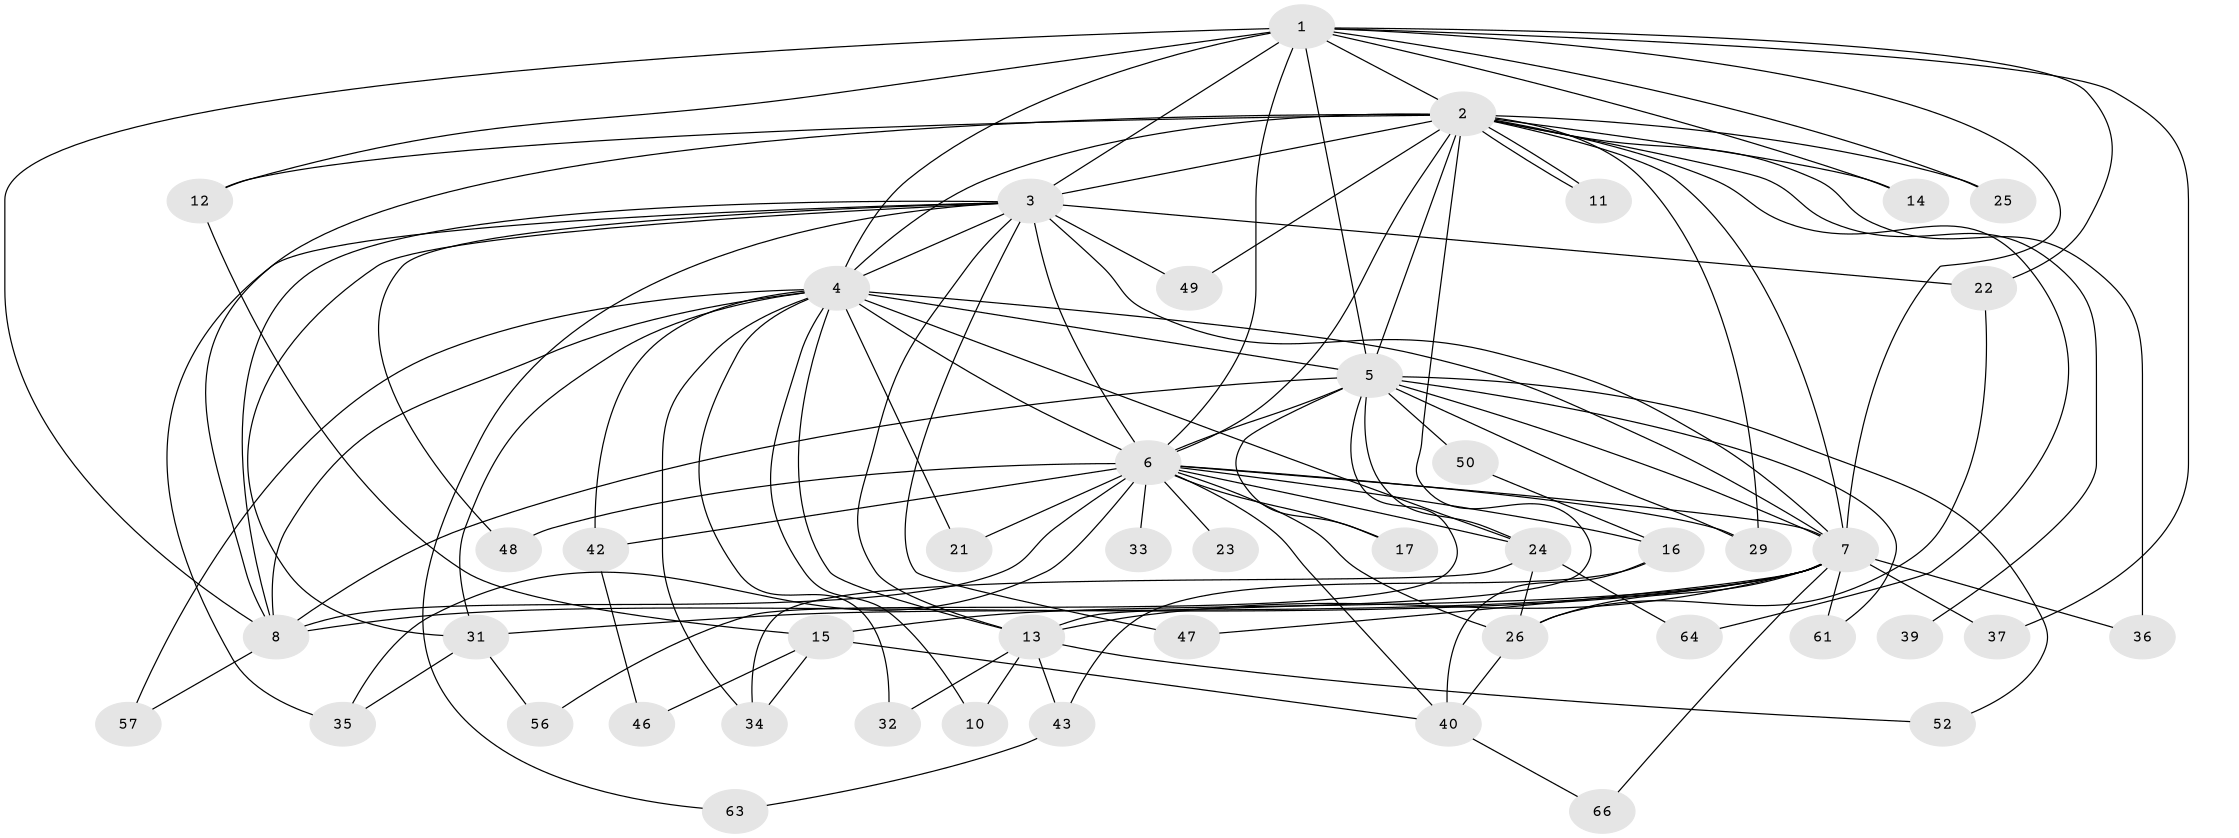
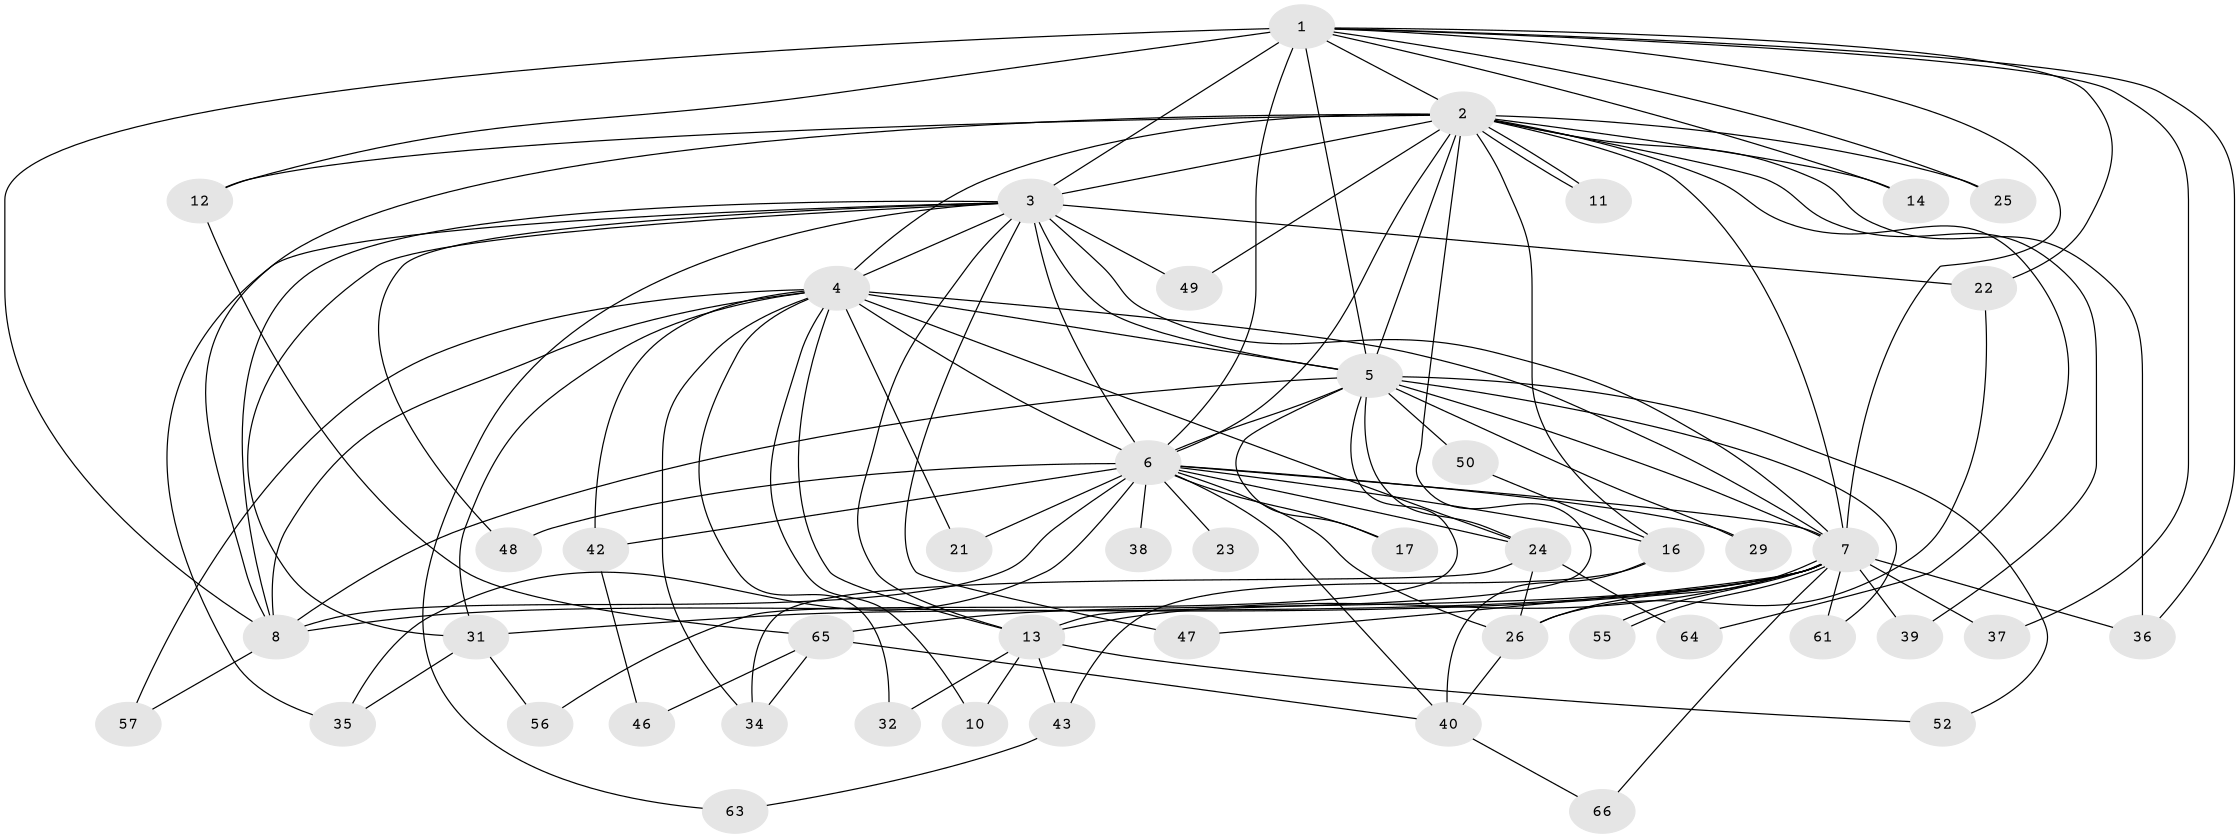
edge "1" -- "4": now "1" -- "36"
edge "2" -- "29": now "2" -- "16"
edge "3" -- "5": added
node "33": label "33" -> "38"
edge "7" -- "39": added
node "15": label "15" -> "65"
node "55": added
